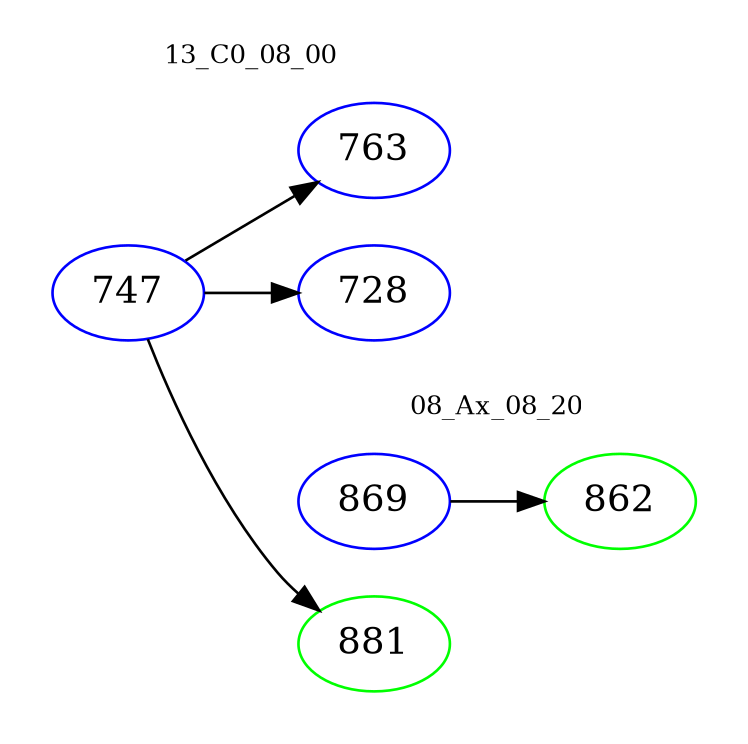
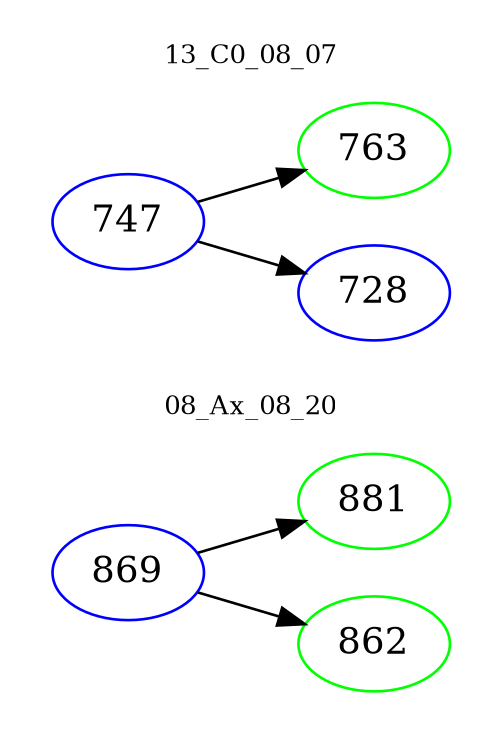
cluster "13_C0_08_00": label "13_C0_08_00" -> "13_C0_08_07"
node "763": color blue -> green
edge "747" -> "881": now "869" -> "881"
